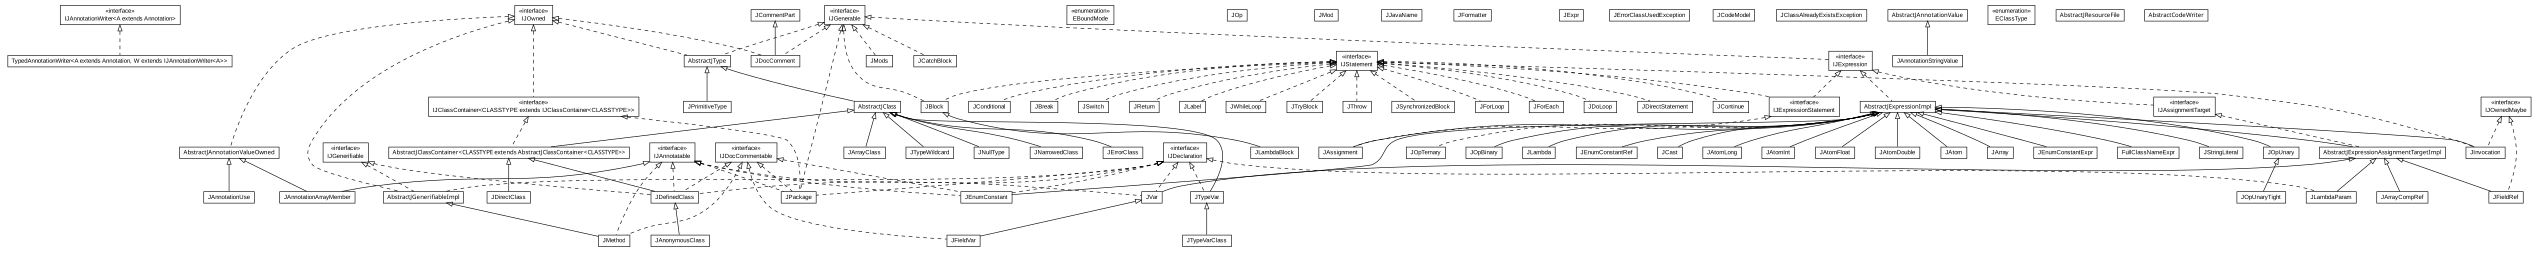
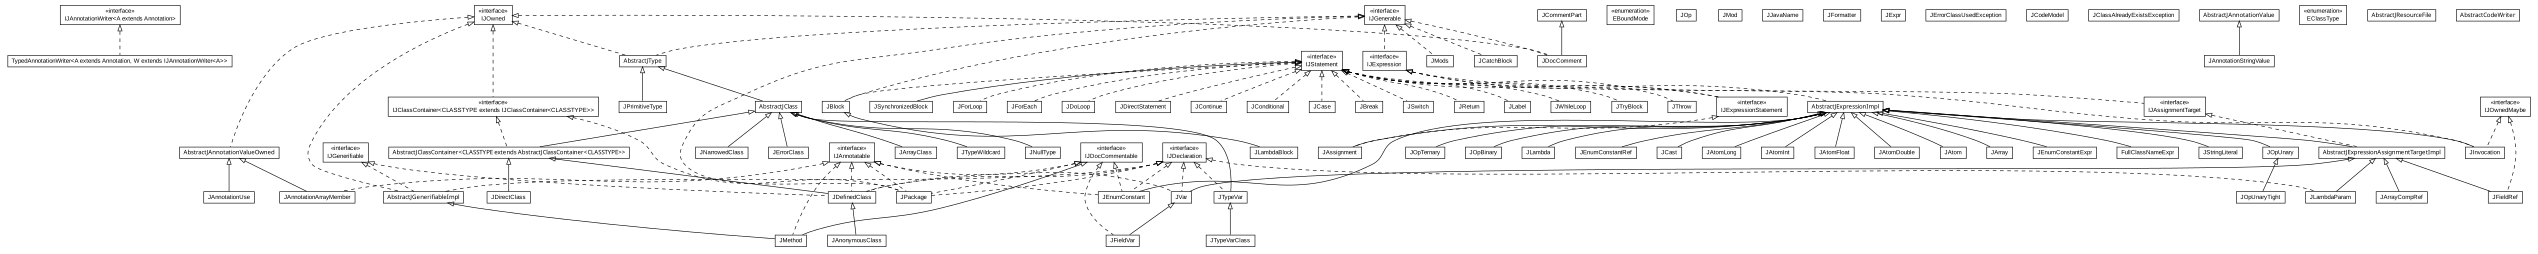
edge "JSynchronizedBlock" -> "IJStatement": style dashed -> solid
node "JCase": added
edge "JOpTernary" -> "AbstractJExpressionImpl": style dashed -> solid
edge "JAnnotationArrayMember" -> "IJAnnotatable": style solid -> dashed
edge "JMethod" -> "IJDocCommentable": style dashed -> solid
